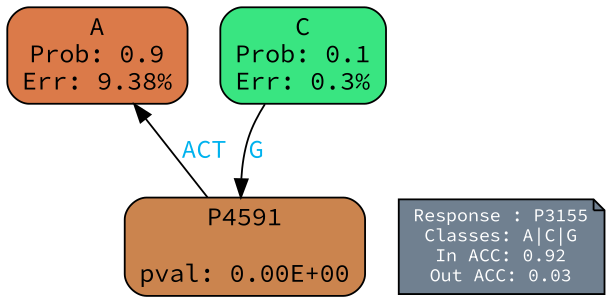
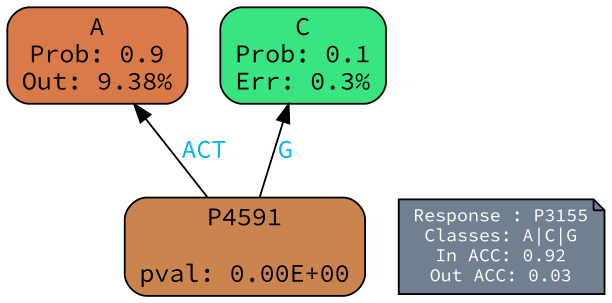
node "A Prob: 0.9 Err: 9.38%": label "A Prob: 0.9 Err: 9.38%" -> "A Prob: 0.9 Out: 9.38%"
edge "C Prob: 0.1 Err: 0.3%" -> "P4591 pval: 0.00E+00": reversed
